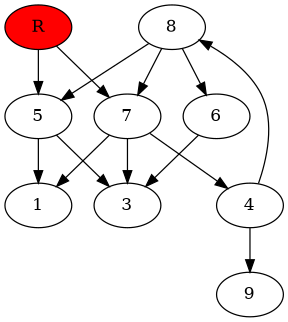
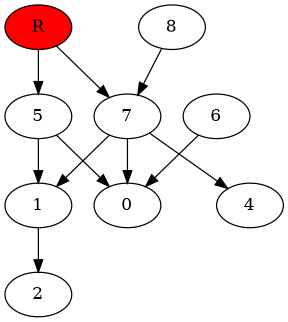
edge "8" -> "6": removed
edge "8" -> "5": removed
edge "4" -> "8": removed
node "3": label "3" -> "0"
node "2": added
node "9": removed
